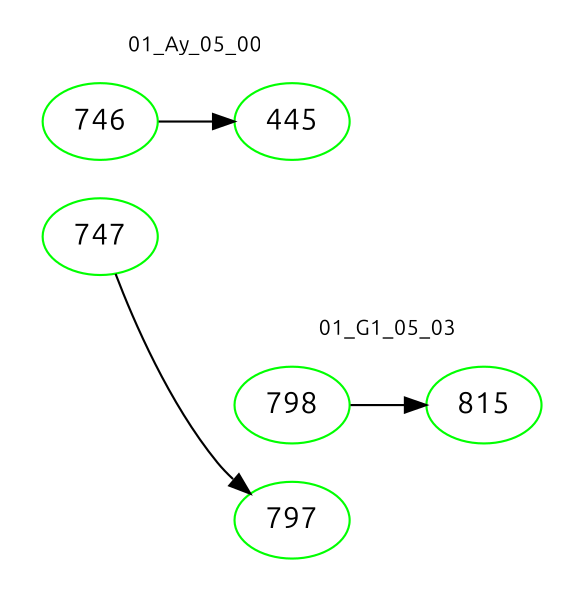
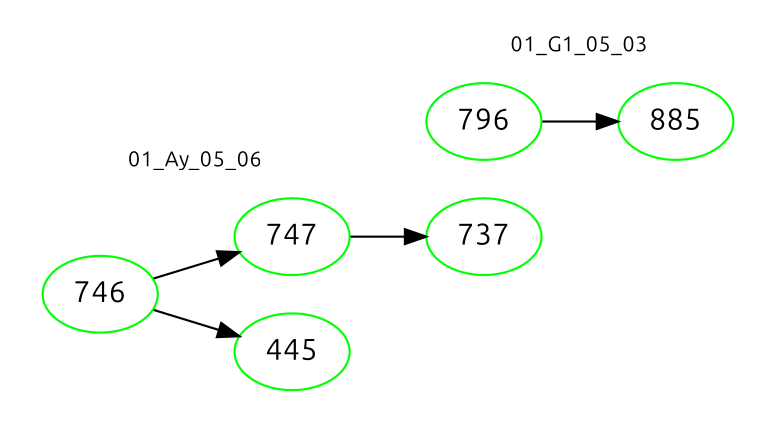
cluster "01_Ay_05_00": label "01_Ay_05_00" -> "01_Ay_05_06"
edge "746" -> "747": added
node "798": label "798" -> "796"
node "815": label "815" -> "885"
node "797": label "797" -> "737"
